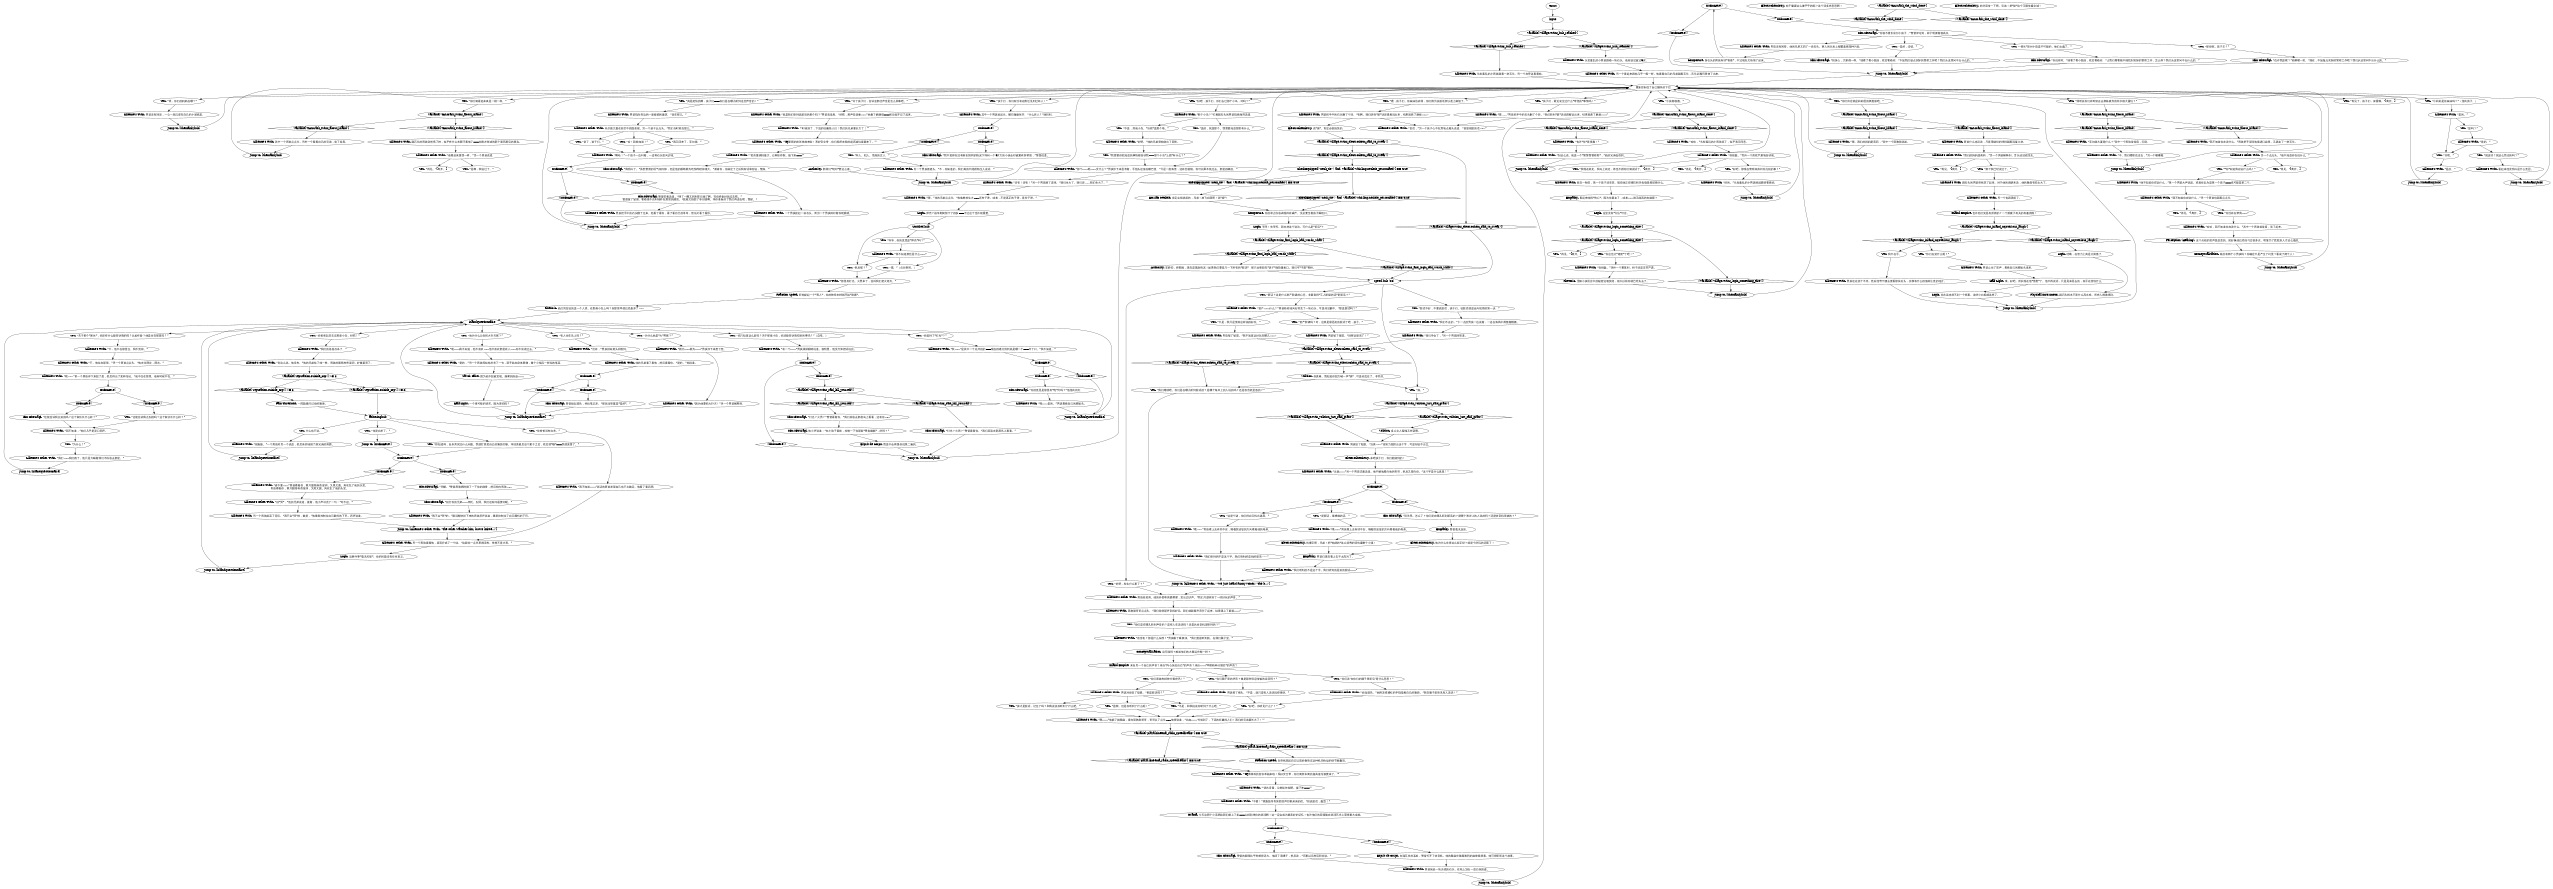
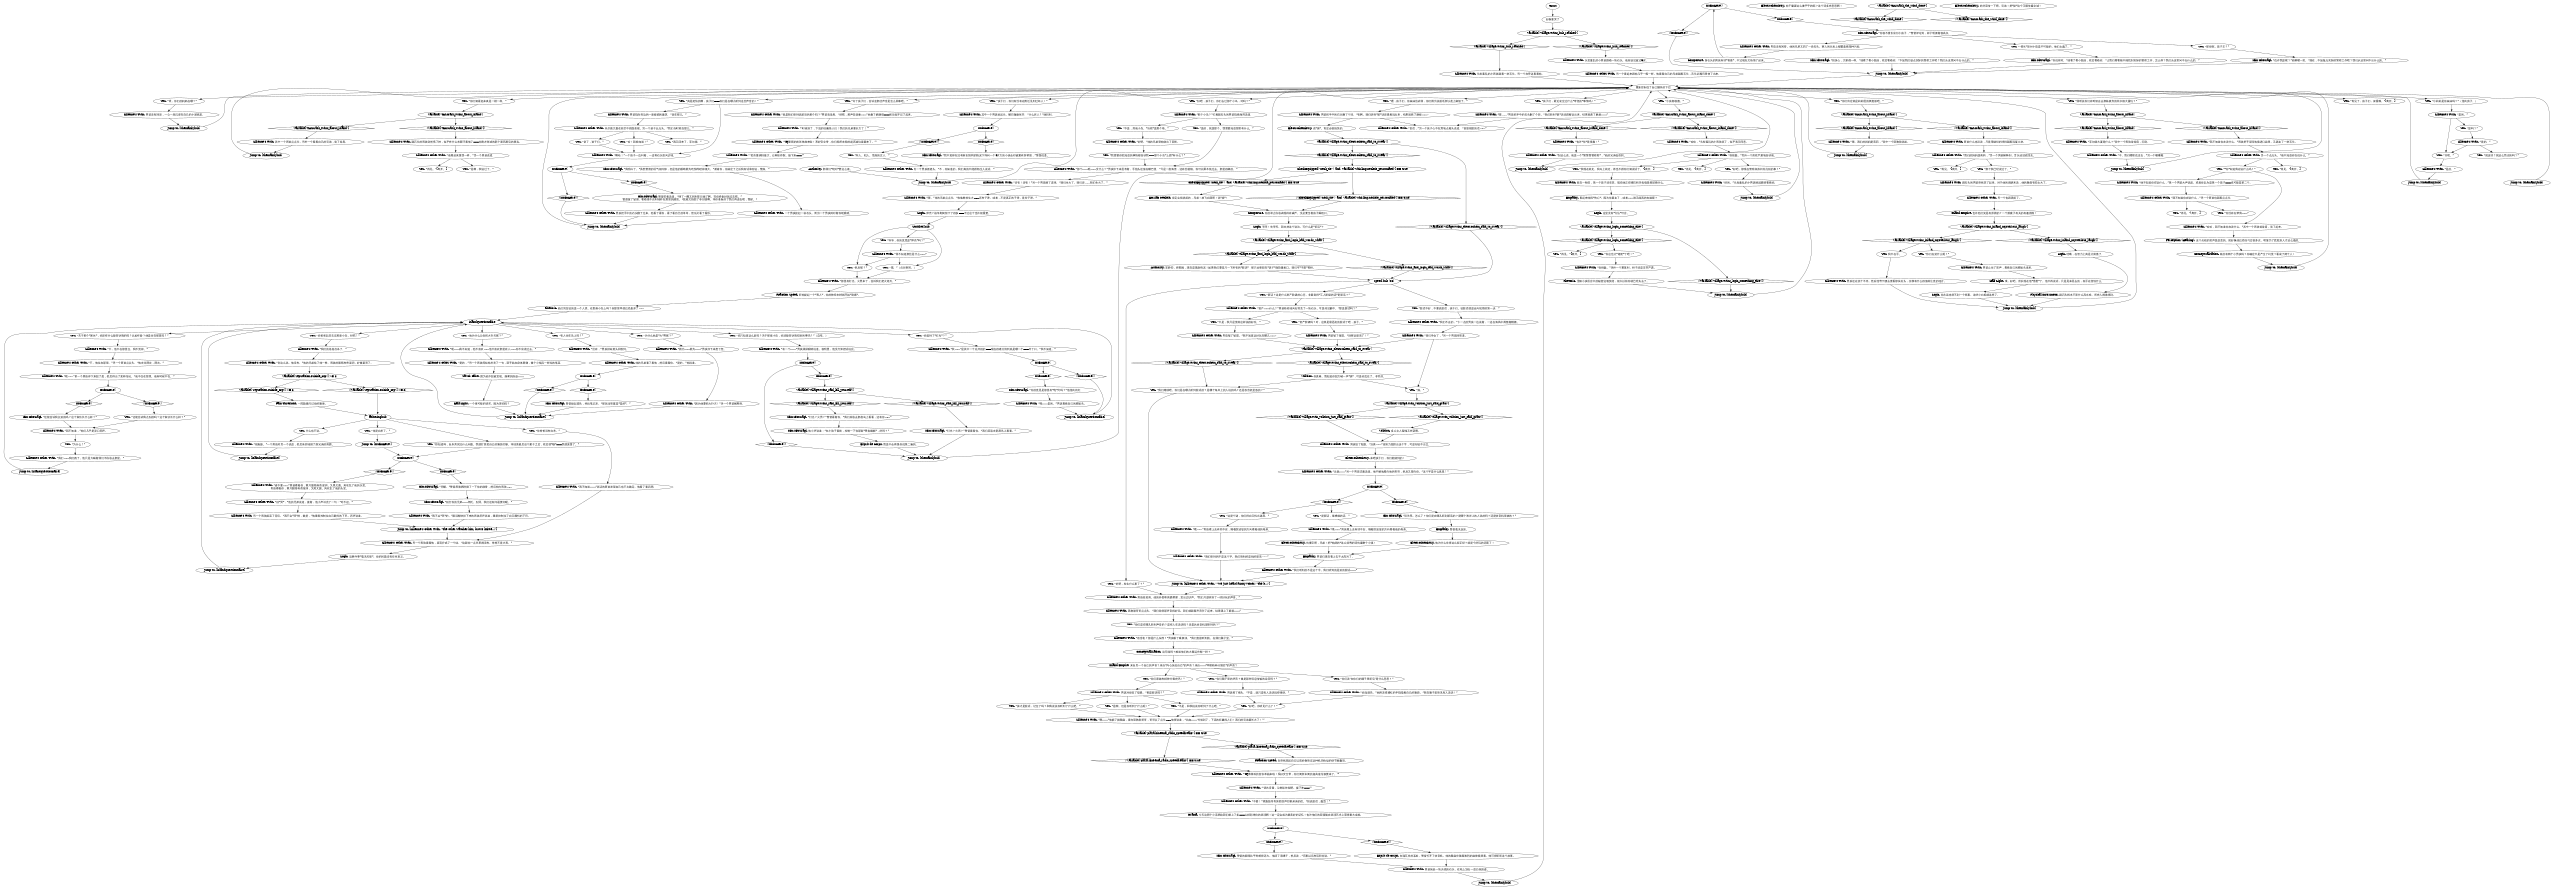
node "input": label "input" -> "好像要哭了"
node "You: “是的，没错。”": removed
edge "You: “我又回来了，菲尔德。”" -> "Lilienne's Twin: “啊哈！”一个孩子一边叫着，一边将石头扔向沙地。": now "You: “真是挺快的啊，孩子们——你们是在哪儿听到这些声音的？”" -> "Lilienne's Twin: “啊哈！”一个孩子一边叫着，一边将石头扔向沙地。"
node "Lilienne's Twin: 看起来他没明白是什么意思。": removed
edge "You: “我现在就走。我马上就走，再也不跟你们俩说话了。”[离开。]" -> "Lilienne's Twin: 就在一秒前，第一个孩子还在笑。现在他正在嘴巴和牙齿缝里捣鼓着什么。": added
edge "You: “你没有在帮我……”" -> "Lilienne's Twin: “哈哈，我不知道你在说什么。”其中一个男孩耸耸肩，笑了起来。": now "You: “*你*知道我在说什么吗？”" -> "Lilienne's Twin: “哈哈，我不知道你在说什么。”其中一个男孩耸耸肩，笑了起来。"
edge "Speed hub (06)" -> "You: “操。”": now "Lilienne's Twin: “我们学会了，”另一个男孩回答道。" -> "You: “操。”"
edge "You: “你们家族有精神分裂史吗？”" -> "Inland Empire: 来自另一个自己的声音？来自*内心深处自己*的声音？来自……*早期精神分裂症*的声音？": reversed
